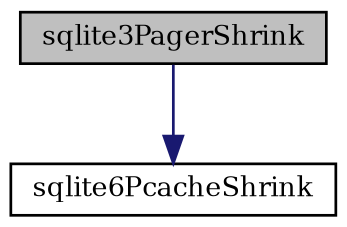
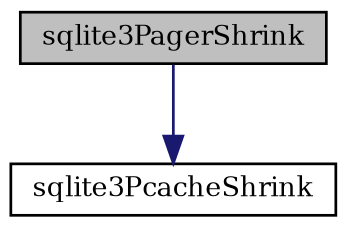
node "sqlite6PcacheShrink": label "sqlite6PcacheShrink" -> "sqlite3PcacheShrink"
